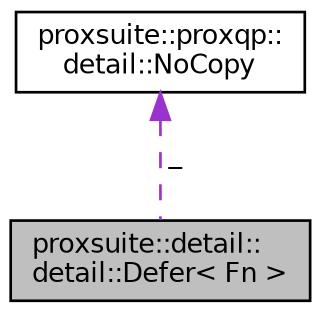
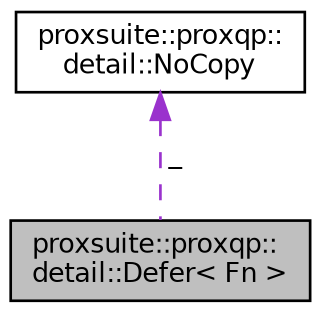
node "proxsuite::detail:: detail::Defer< Fn >": label "proxsuite::detail:: detail::Defer< Fn >" -> "proxsuite::proxqp:: detail::Defer< Fn >"
